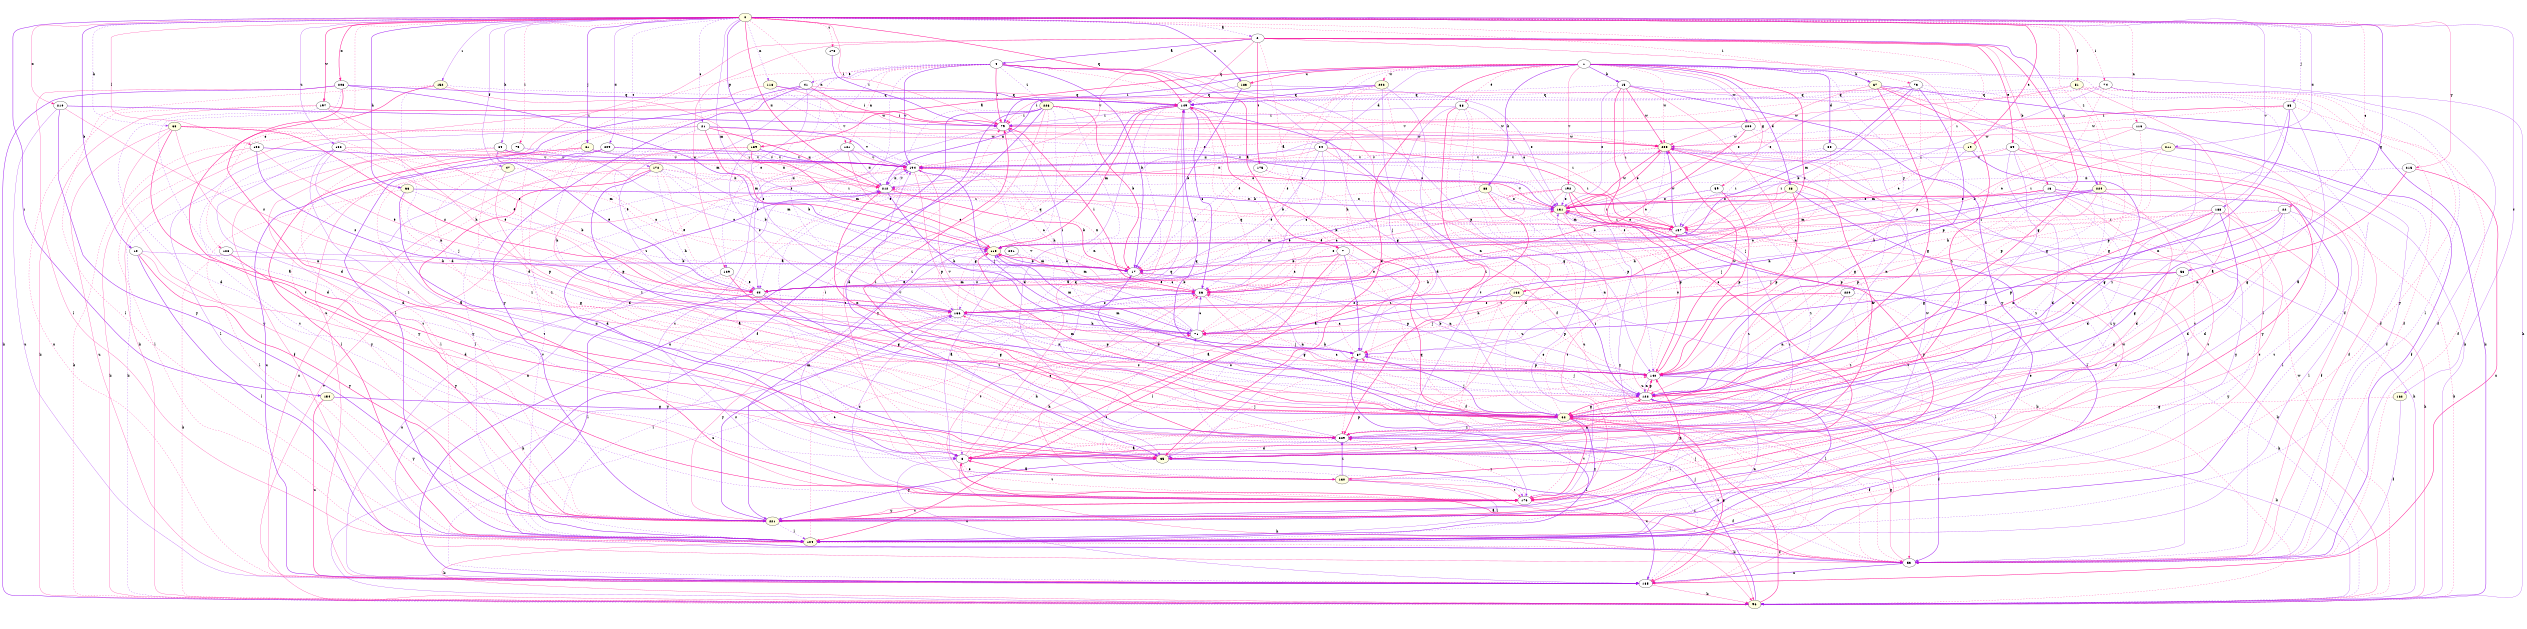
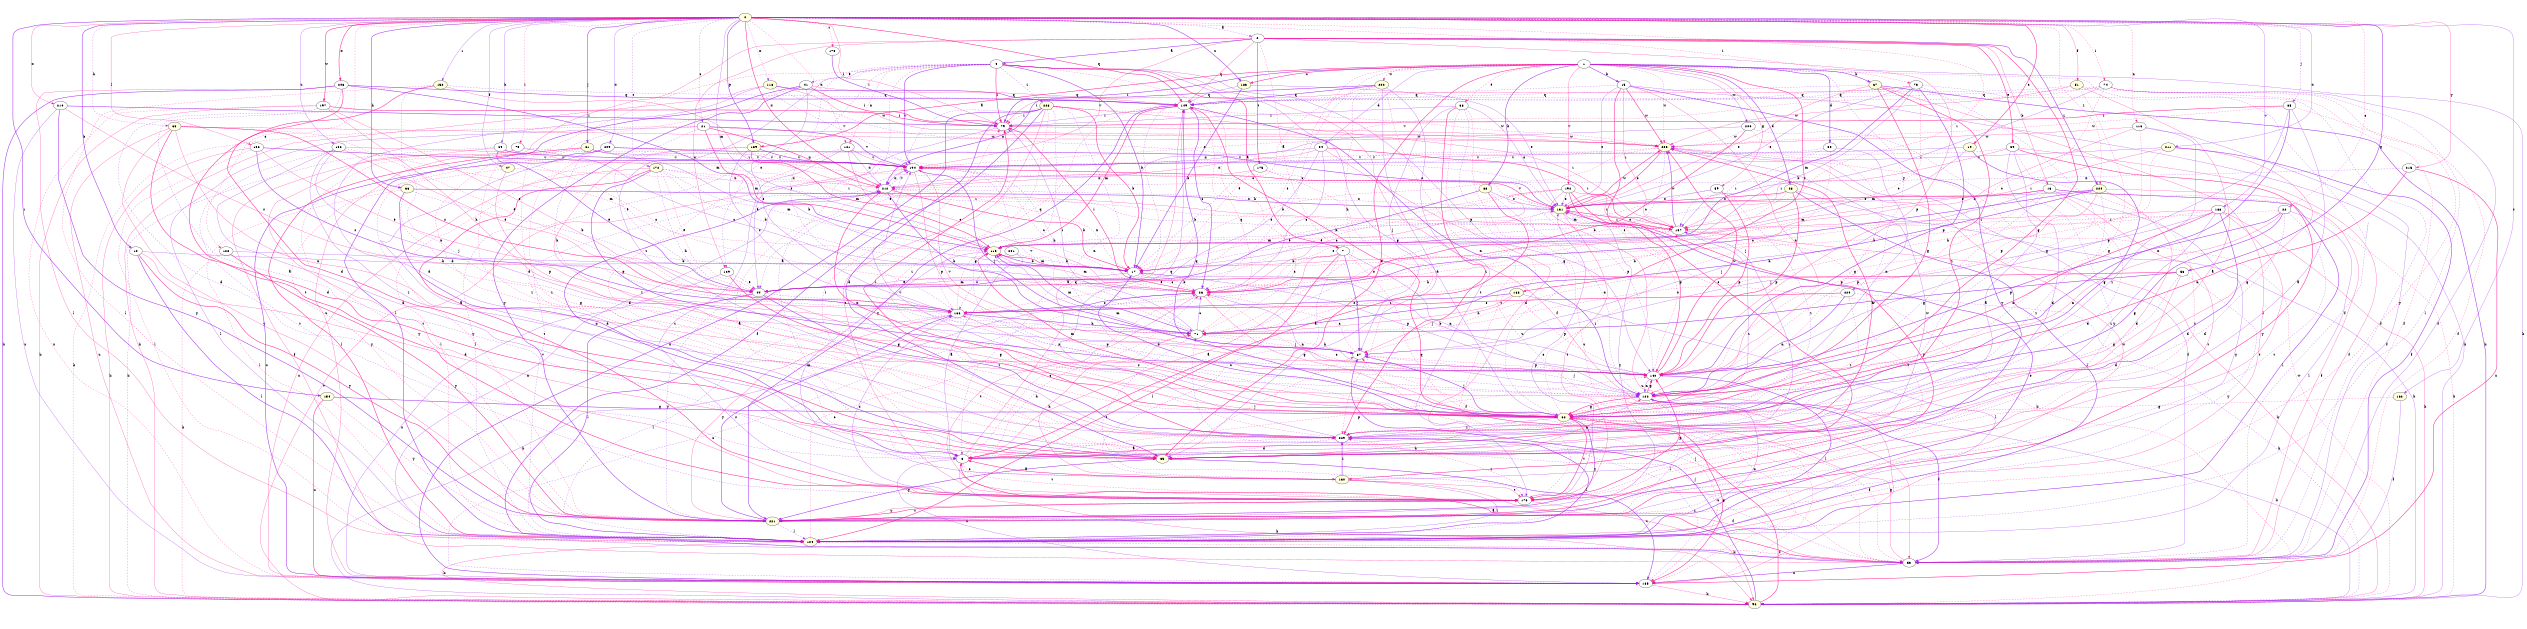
edge "64" -> "212": now "175" -> "212"
edge "149" -> "35": now "118" -> "35"
